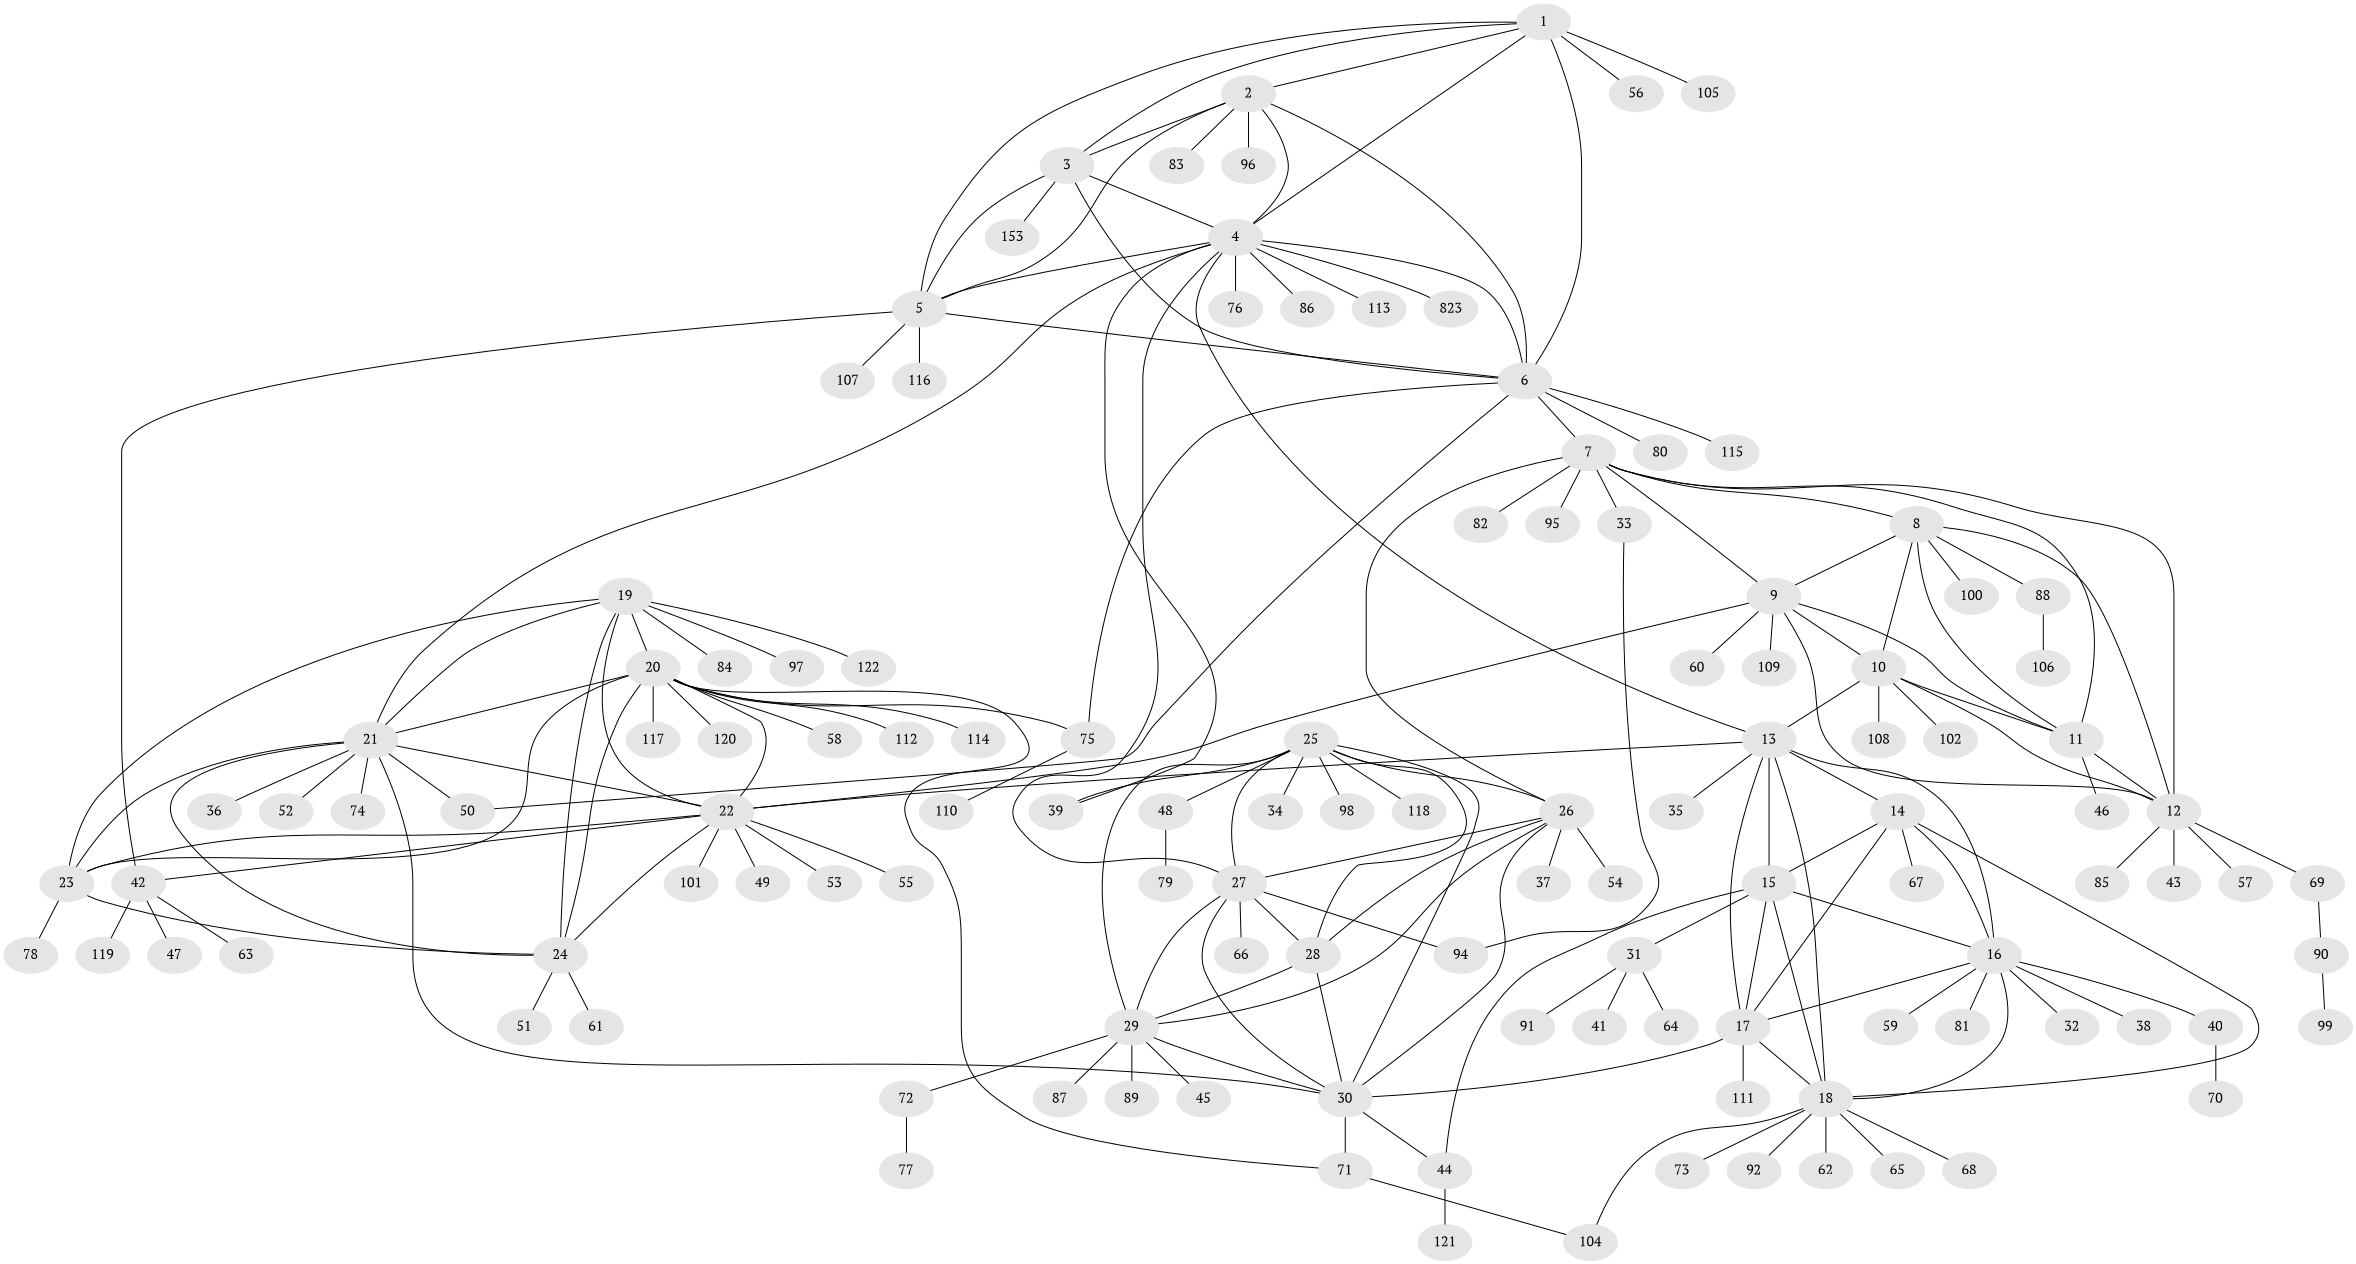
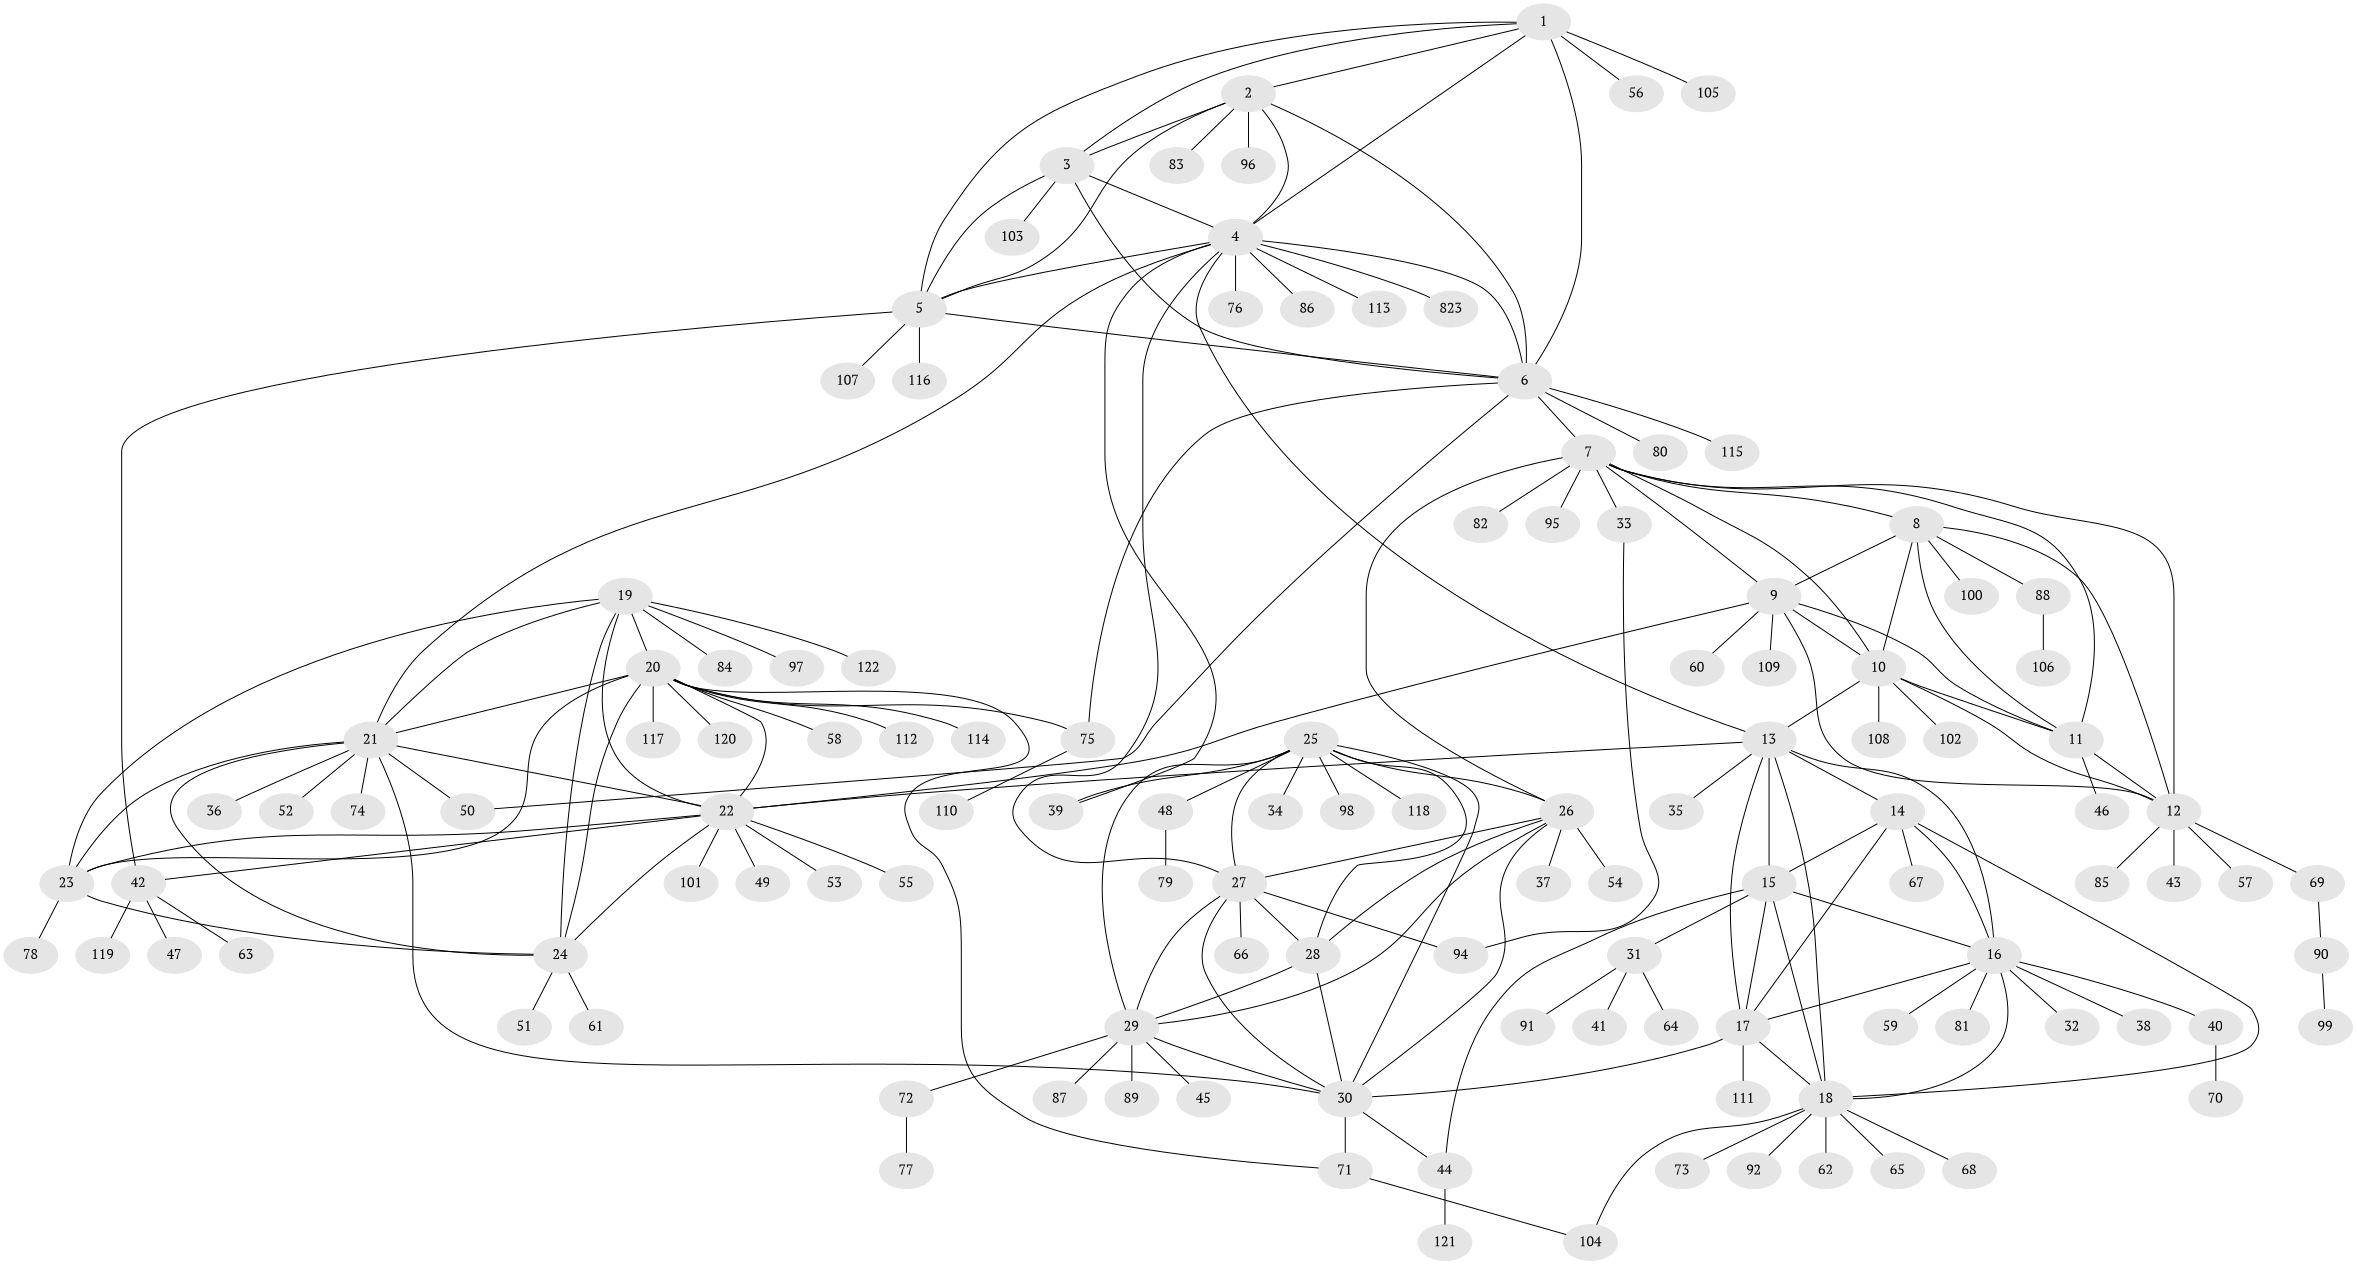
node "153": label "153" -> "103"
edge "7" -- "10": added
